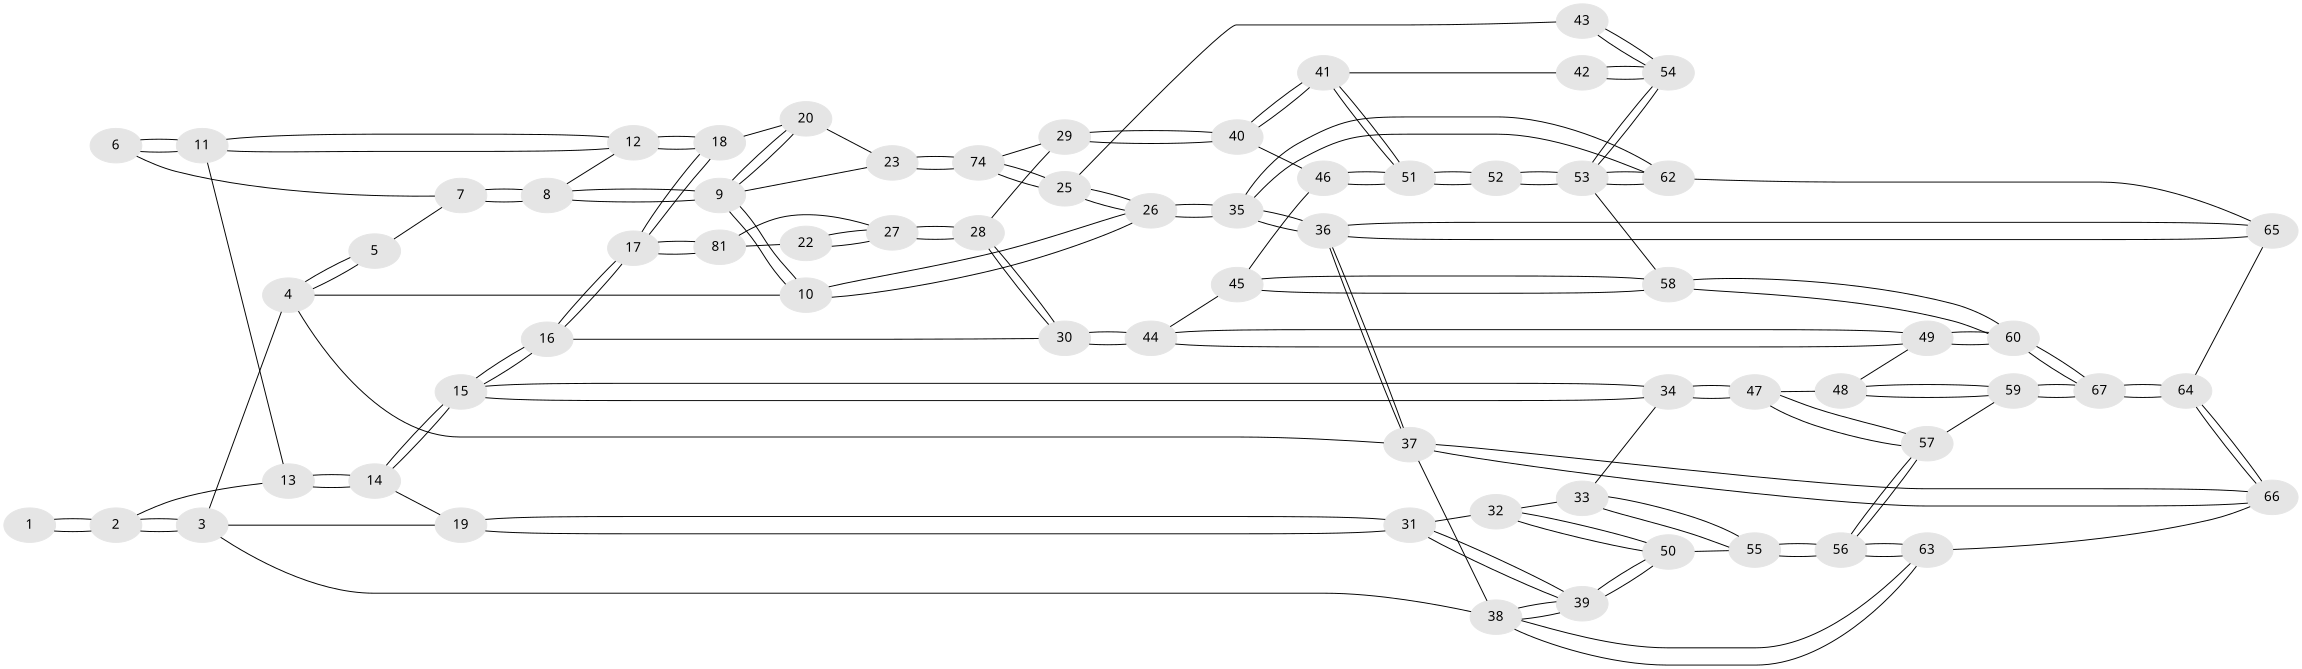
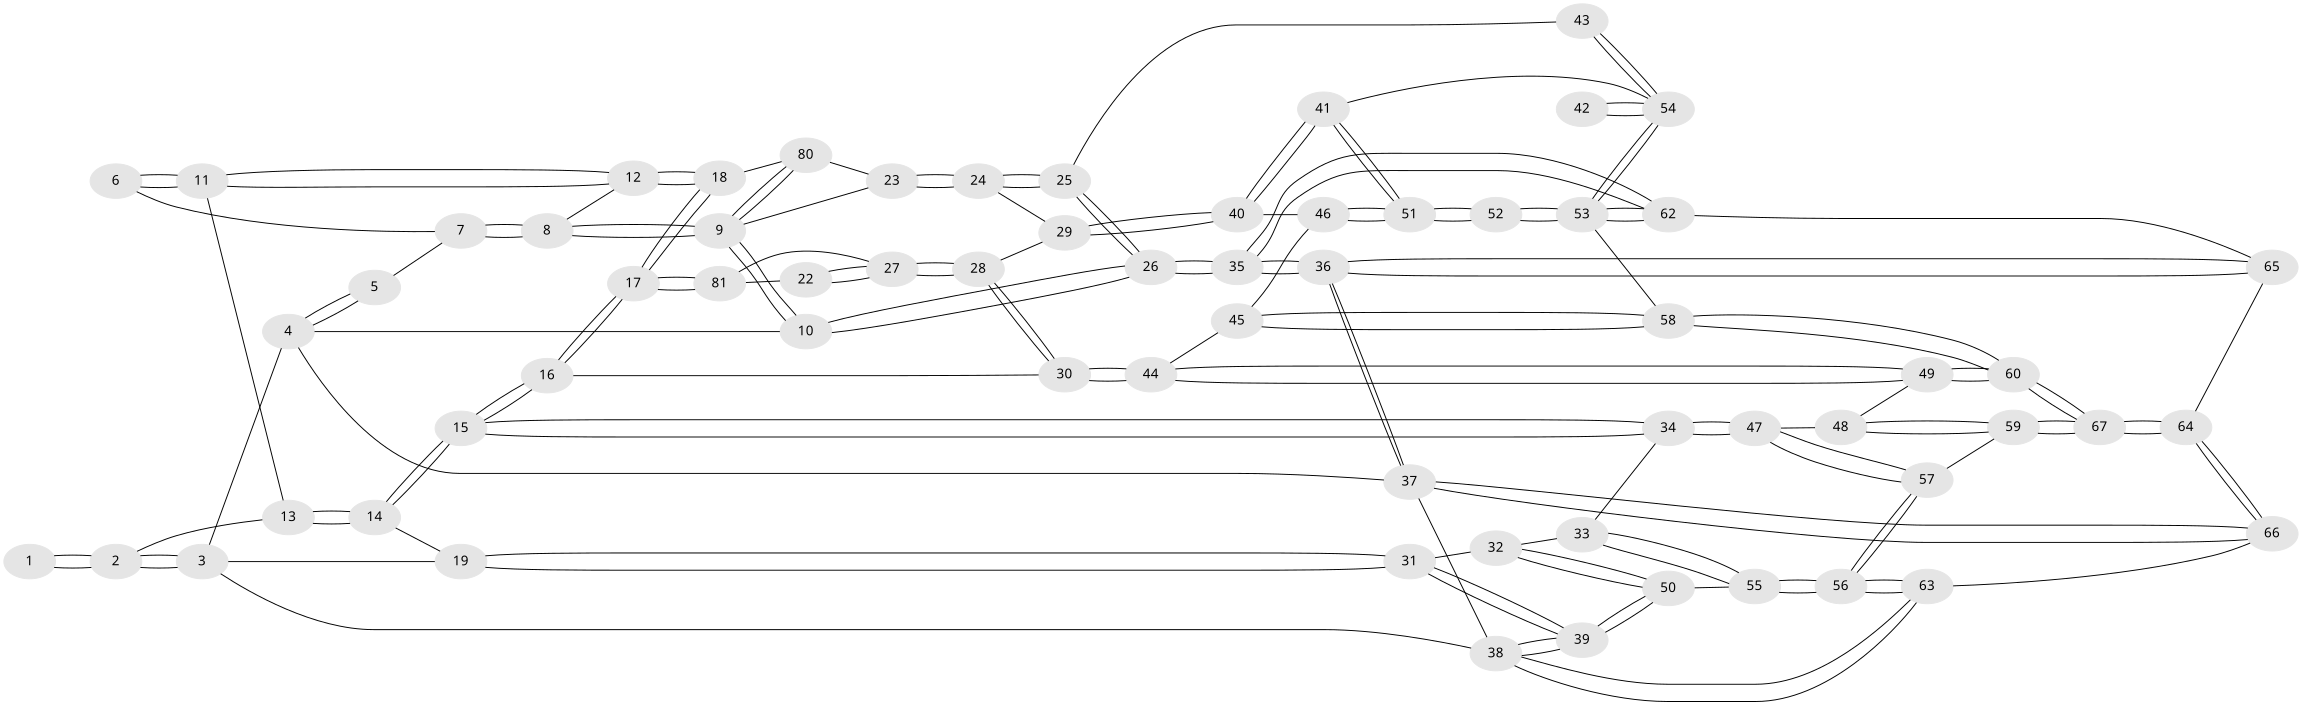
edge "41" -- "42": now "41" -- "54"
node "20": label "20" -> "80"
node "74": label "74" -> "24"
